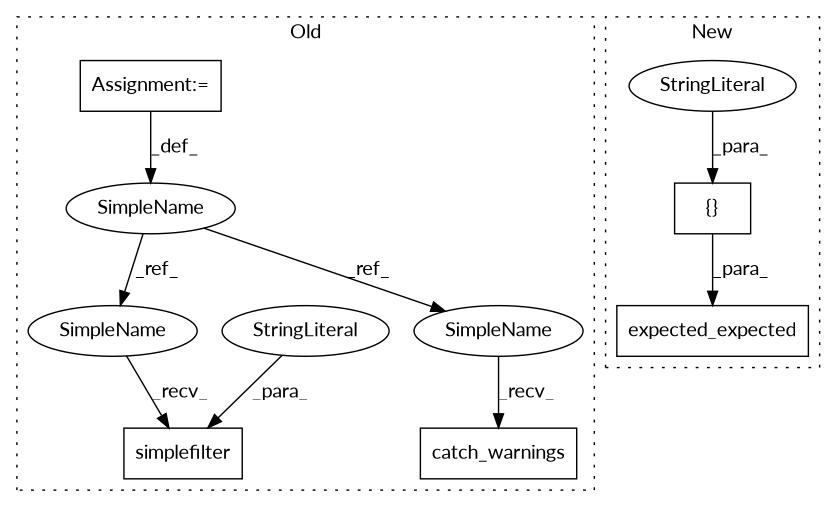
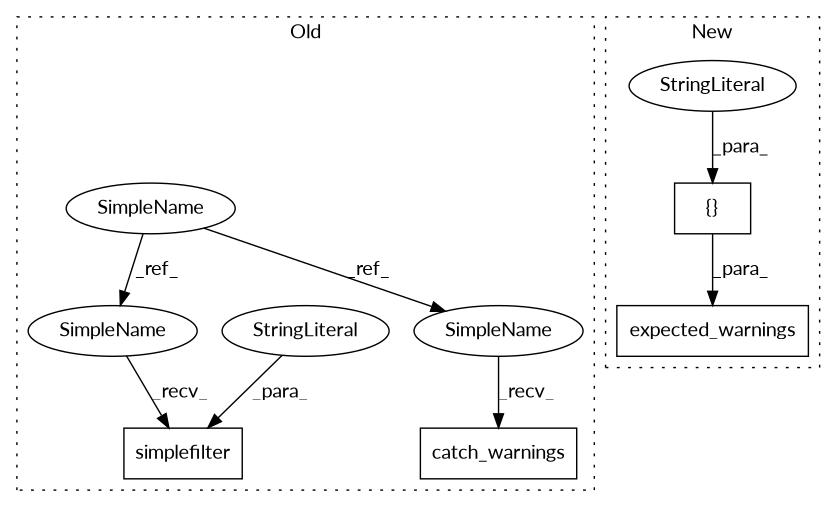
node "Assignment:=": removed
node "expected_expected": label "expected_expected" -> "expected_warnings"
